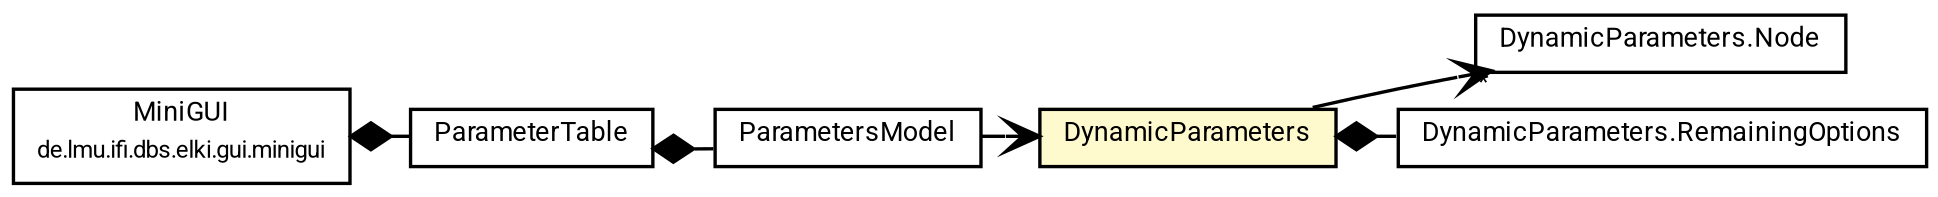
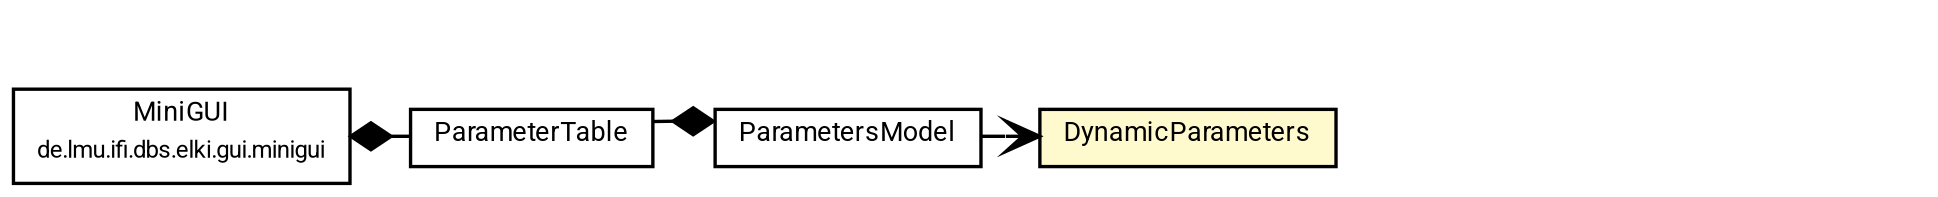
node "DynamicParameters.Node": removed
node "DynamicParameters.RemainingOptions": removed
edge "ParametersModel" -> "ParameterTable": reversed
